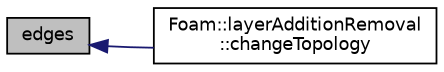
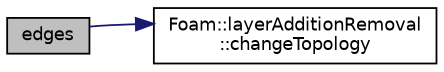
edge "Foam::layerAdditionRemoval ::changeTopology" -> "edges": reversed
